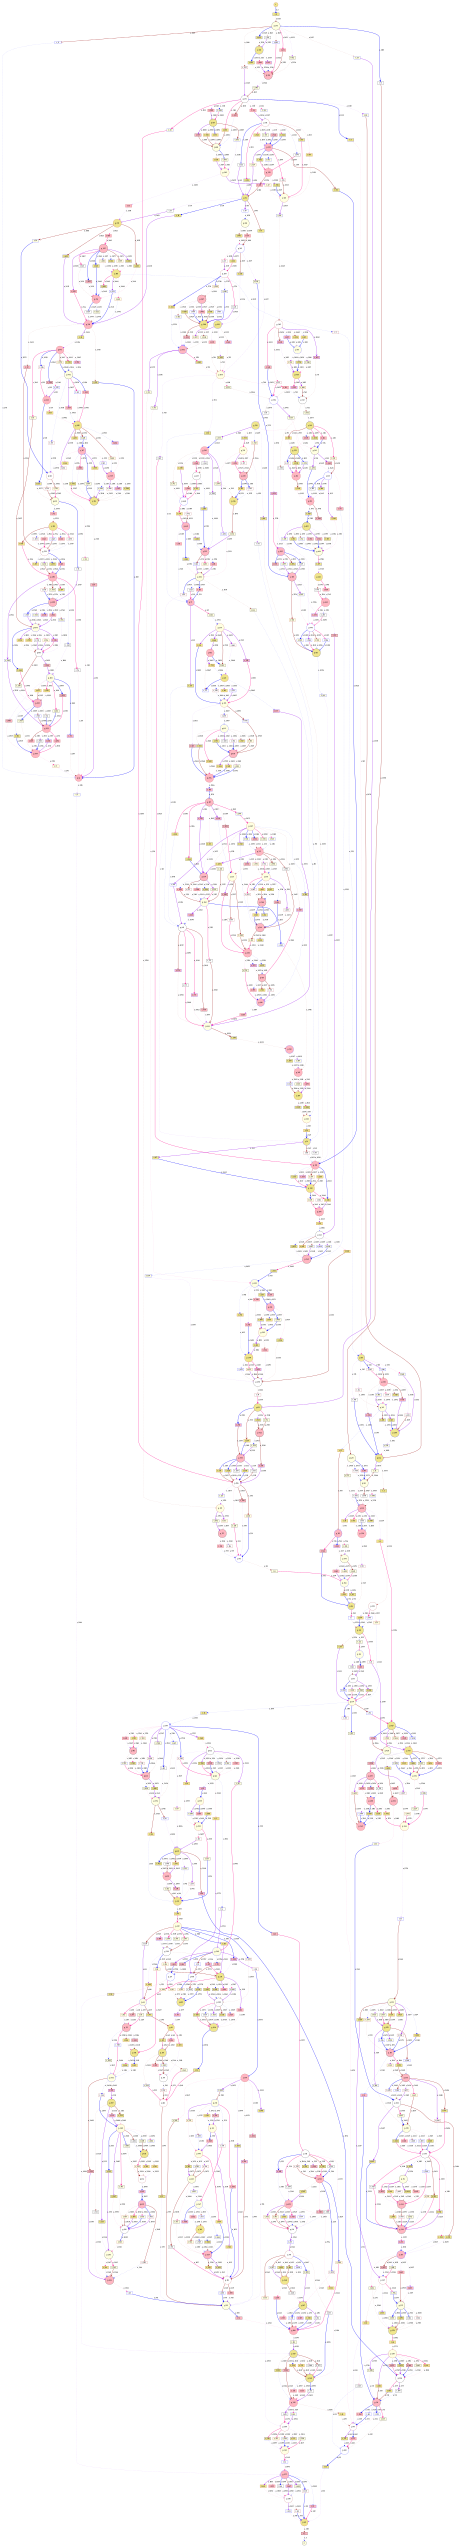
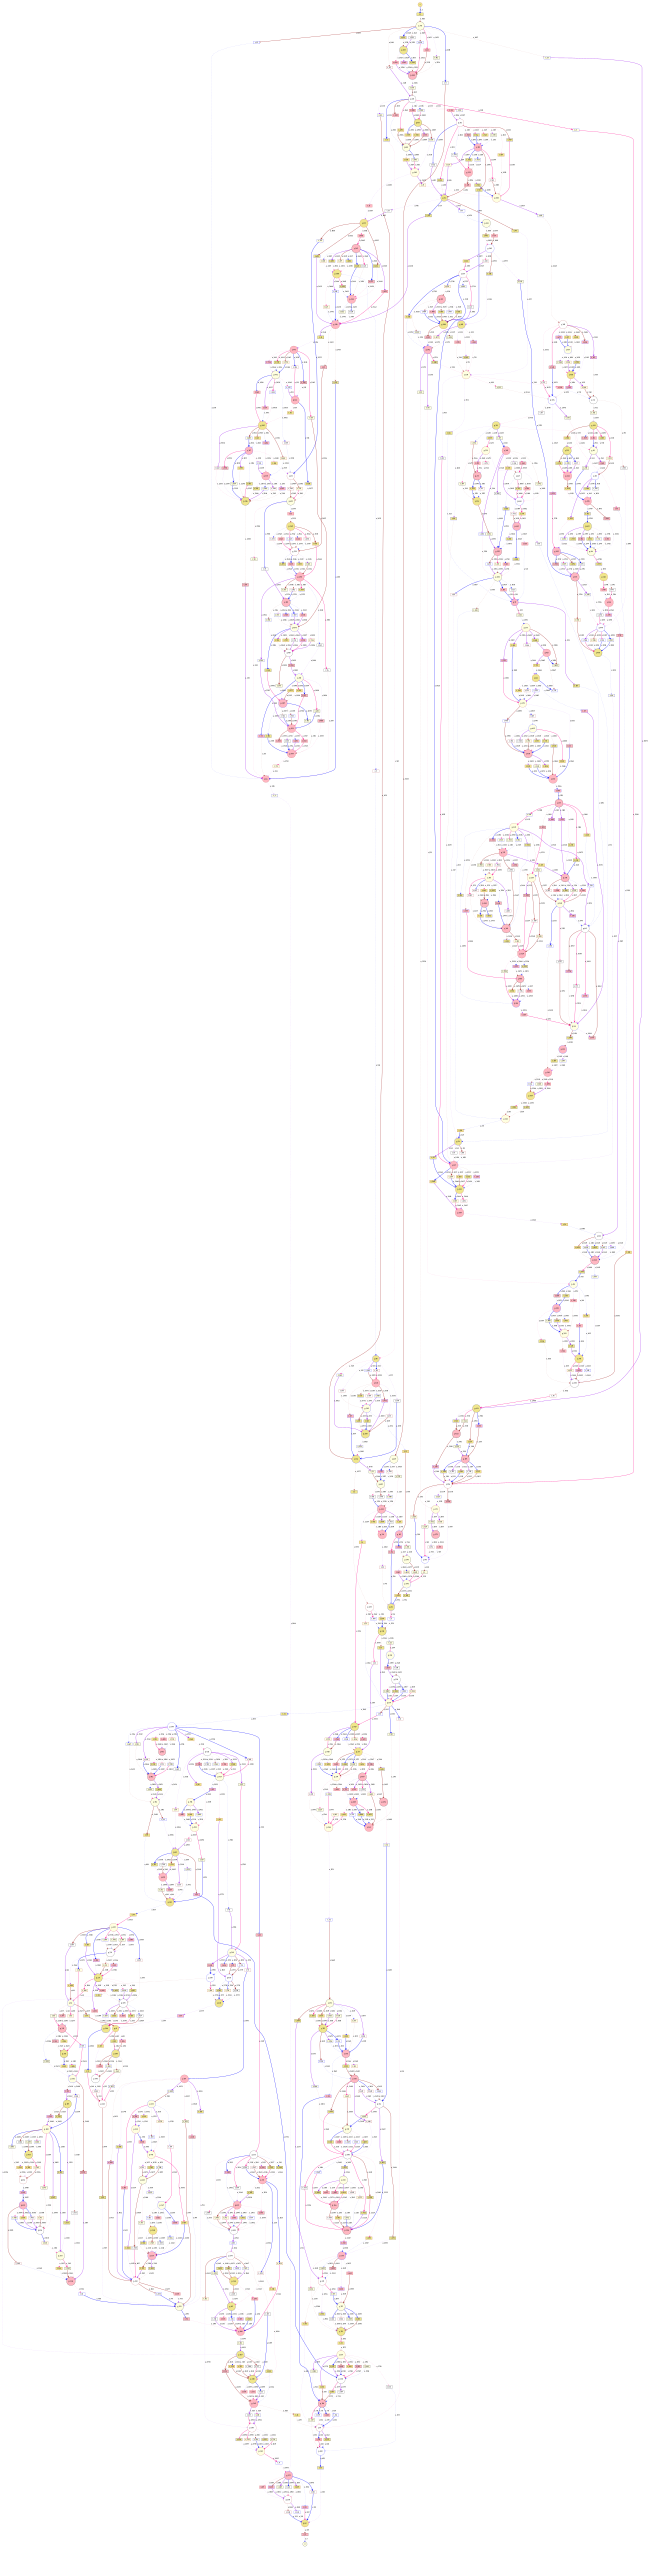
edge "t_436" -> "p_288": now "p_259" -> "p_288"
edge "t_779" -> "p_444": reversed
edge "p_383" -> "t_266": now "p_383" -> "t_674"
